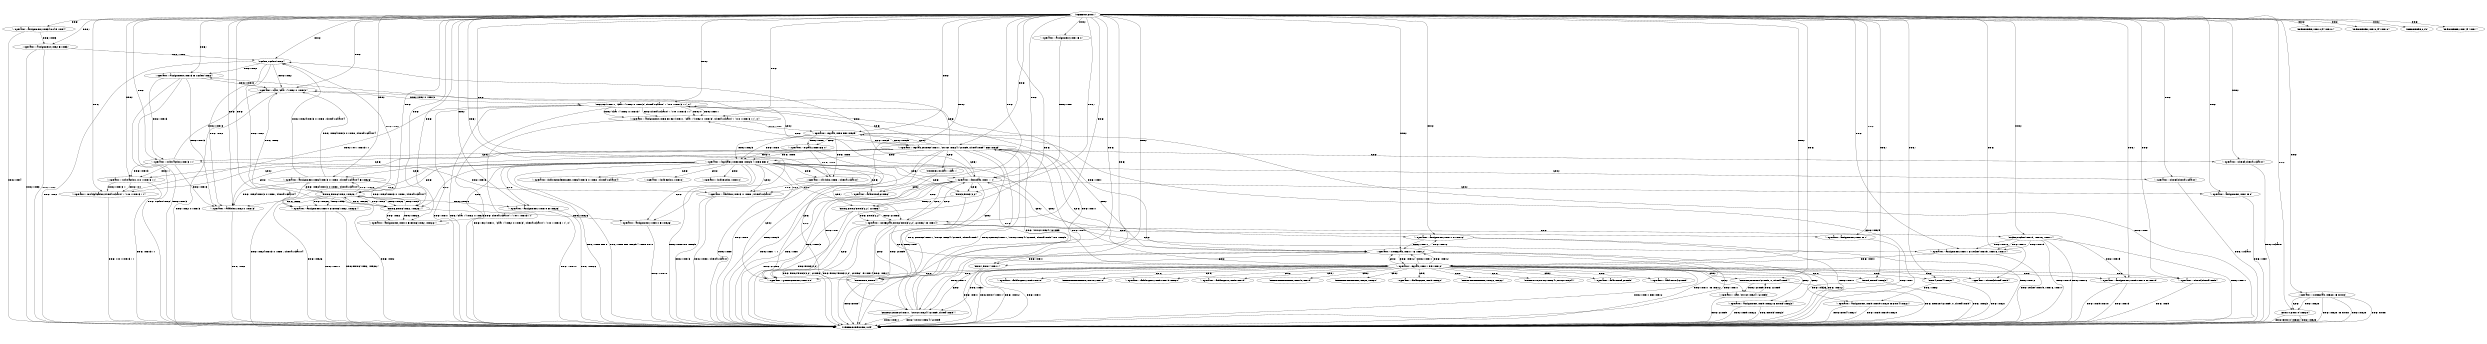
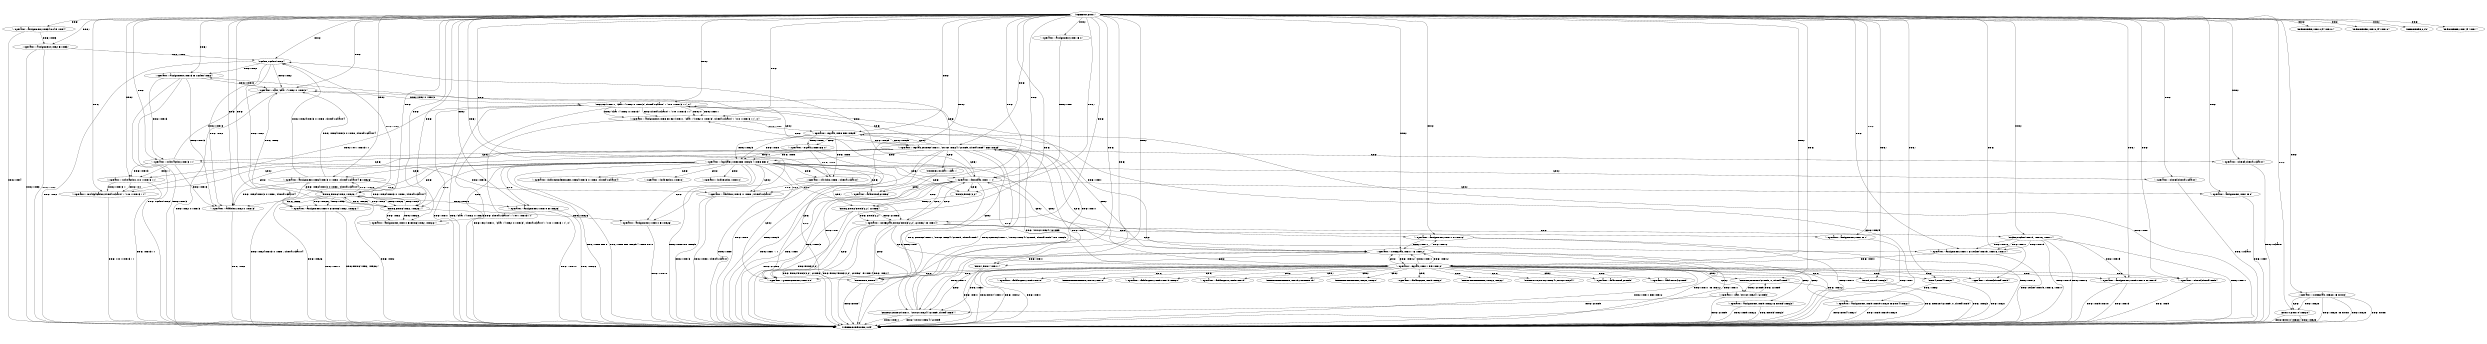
edge "(FUN3,FUN3(2,2))" -> "(connect,connect(VAR11, (struct VAR24*)&VAR9, sizeof(VAR9)))": now "(<operator>.cast,(struct VAR24*)&VAR9)" -> "(connect,connect(VAR11, (struct VAR24*)&VAR9, sizeof(VAR9)))"
node "(FIELD_IDENTIFIER,VAR19,VAR19)": label "(FIELD_IDENTIFIER,VAR19,VAR19)" -> "(FIELD_IDENTIFIER,VAR19,METHOD19)"
edge "(FUN5,FUN5(VAR23))" -> "(<operator>.assignment,VAR9.VAR22 = FUN5(VAR23))": removed, label "DDG: VAR23"
